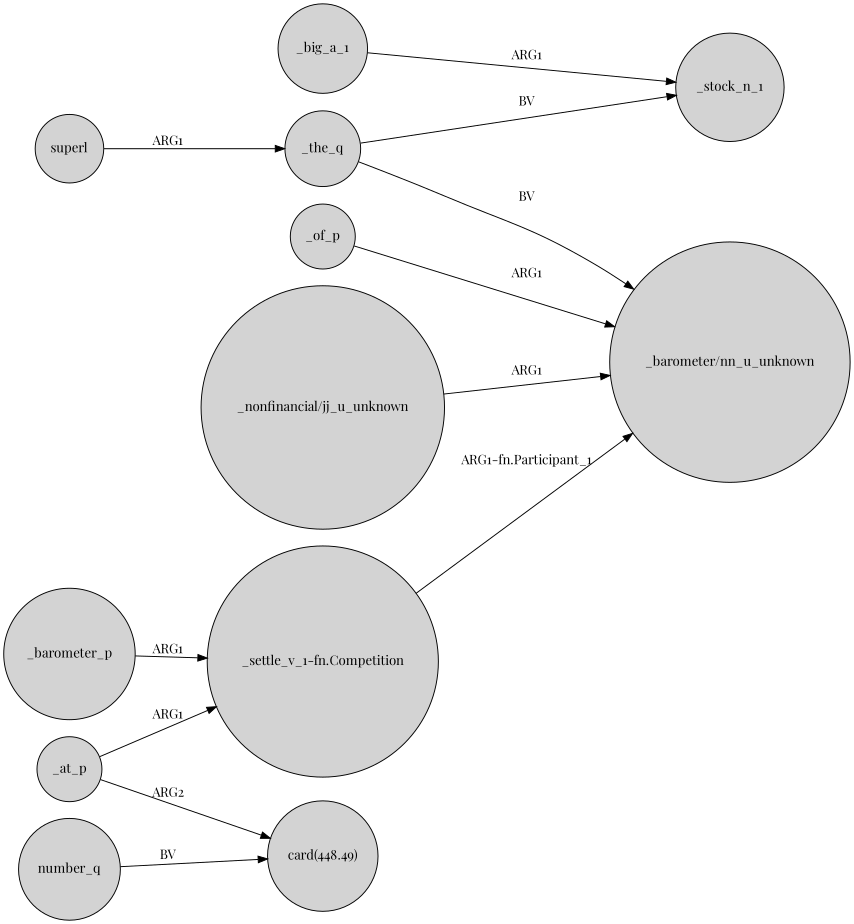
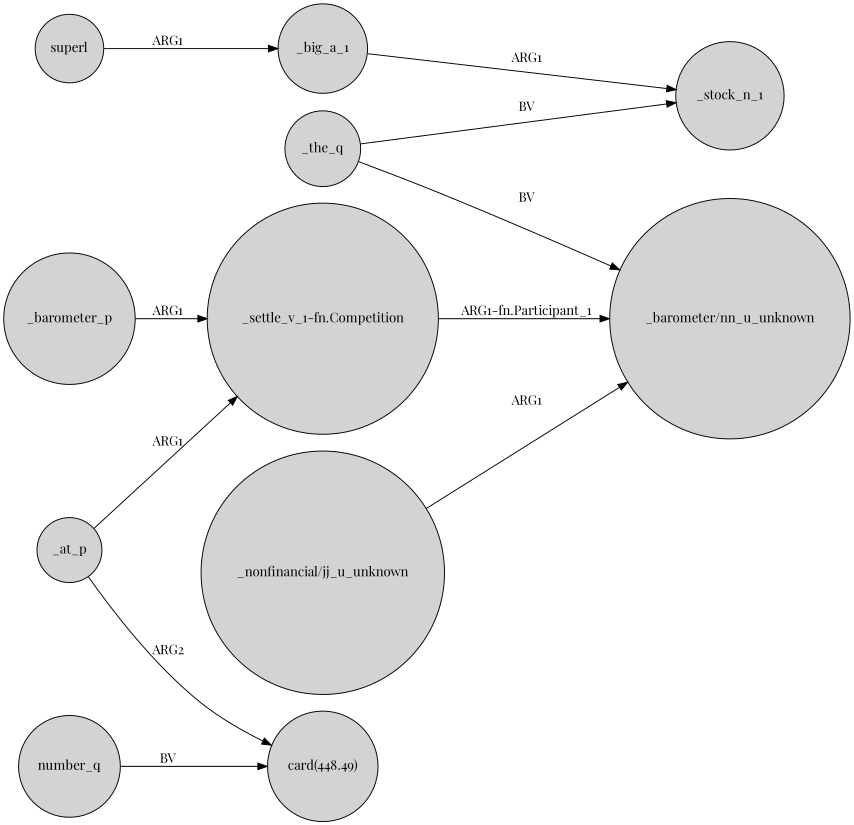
edge "superl" -> "_the_q": now "superl" -> "_big_a_1"
node "_of_p": removed
